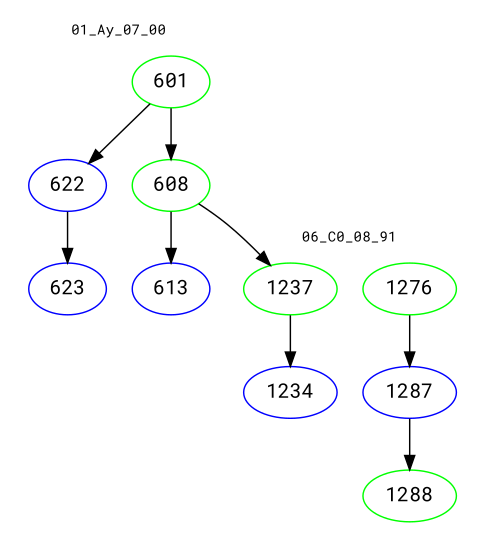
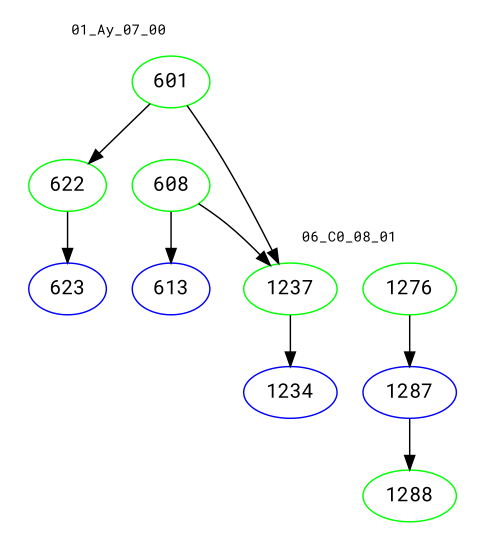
edge "601" -> "608": now "601" -> "1237"
node "622": color blue -> green
cluster "06_C0_08_91": label "06_C0_08_91" -> "06_C0_08_01"
